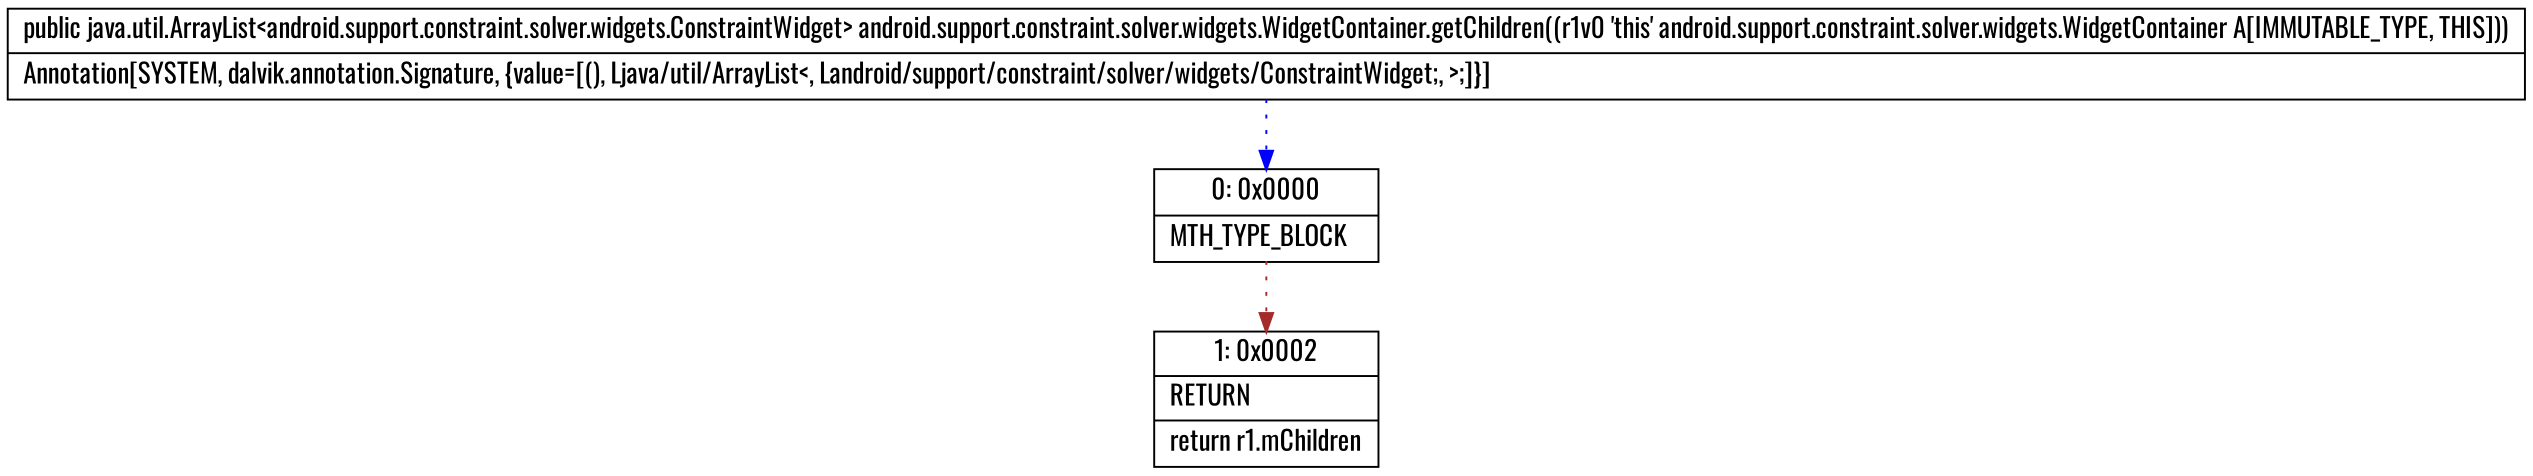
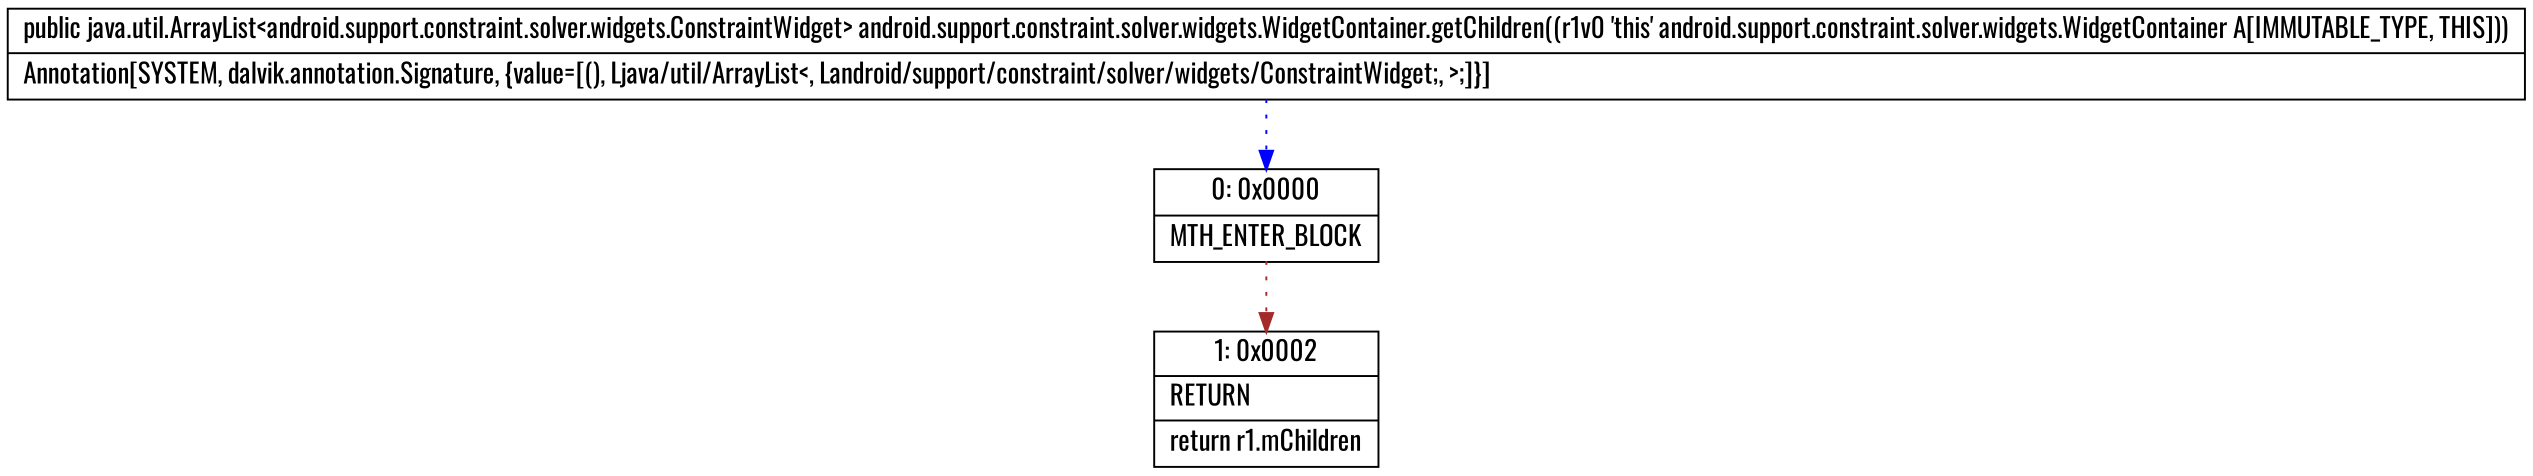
node "0: 0x0000": text "MTH_TYPE_BLOCK" -> "MTH_ENTER_BLOCK"
